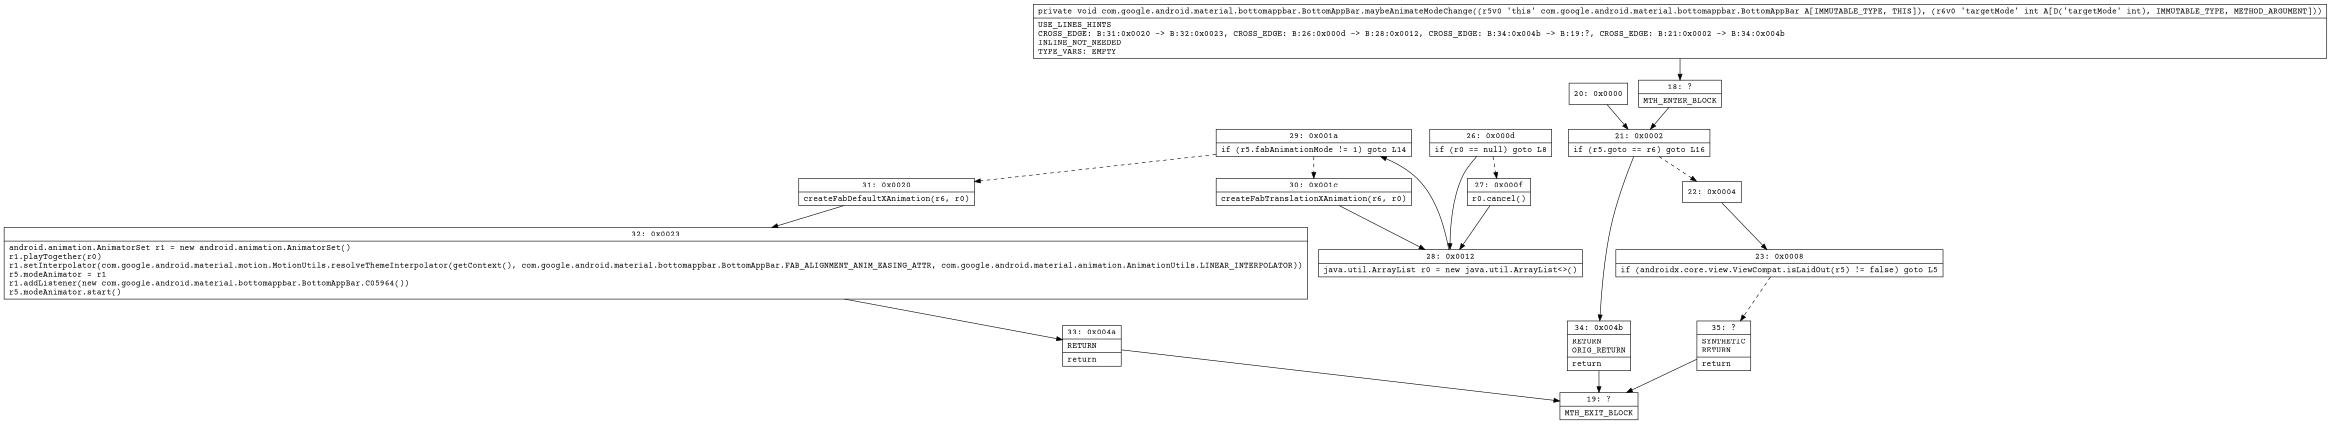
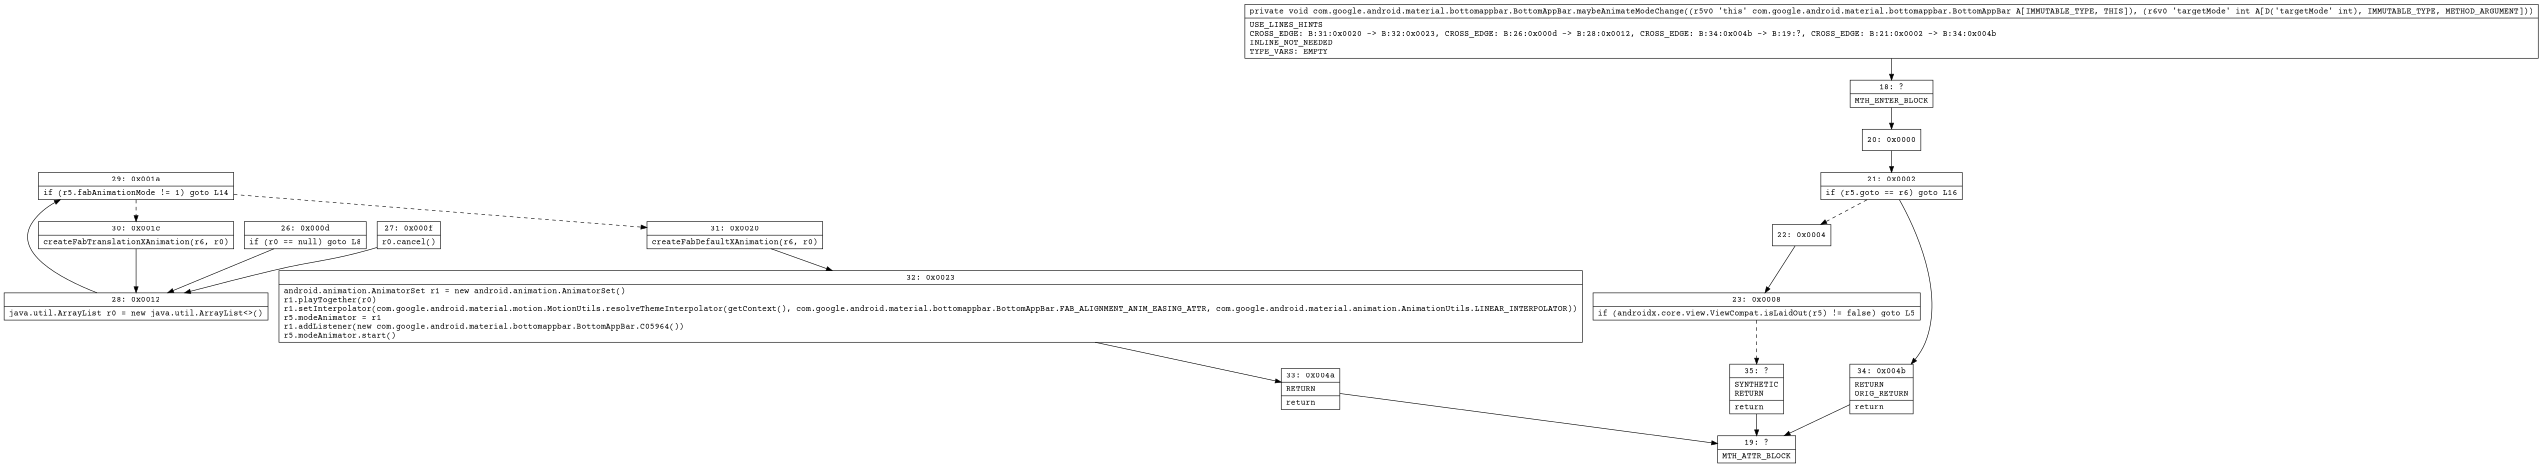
edge "18: ?" -> "21: 0x0002": now "18: ?" -> "20: 0x0000"
edge "26: 0x000d" -> "27: 0x000f": removed
node "19: ?": text "MTH_EXIT_BLOCK" -> "MTH_ATTR_BLOCK"
